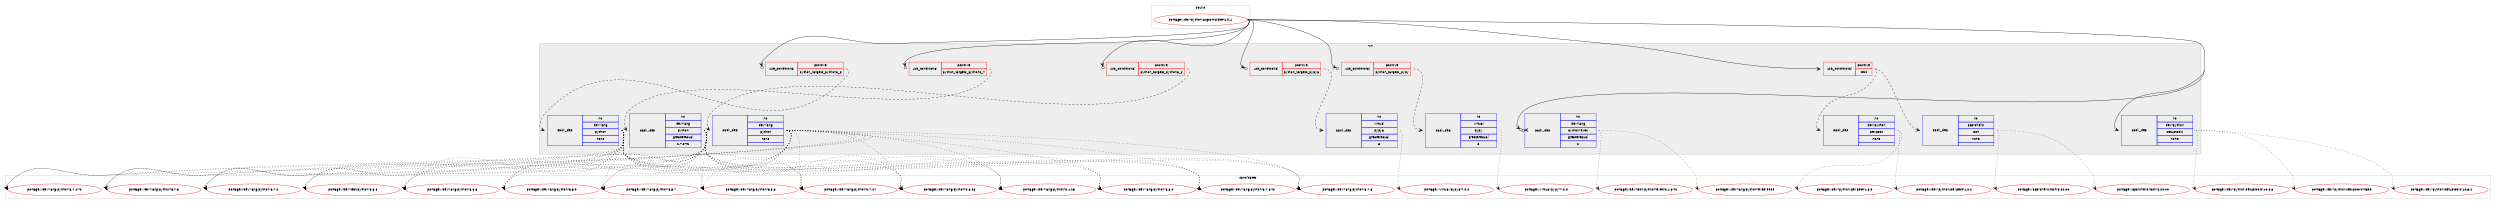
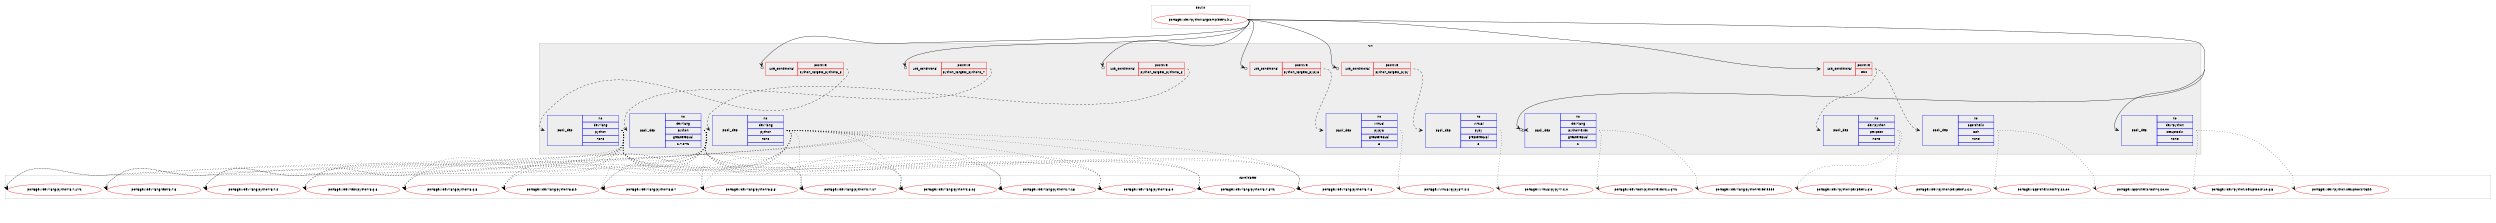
node "portage://dev-lang/python-3.7.3": label "portage://dev-lang/python-3.7.3" -> "portage://dev-lang/test-3.7.3"
node "portage://dev-lang/python-2.4.15": label "portage://dev-lang/python-2.4.15" -> "portage://dev-lang/python-2.7.15"
node "portage://dev-python/setuptools-41.5.1": removed
